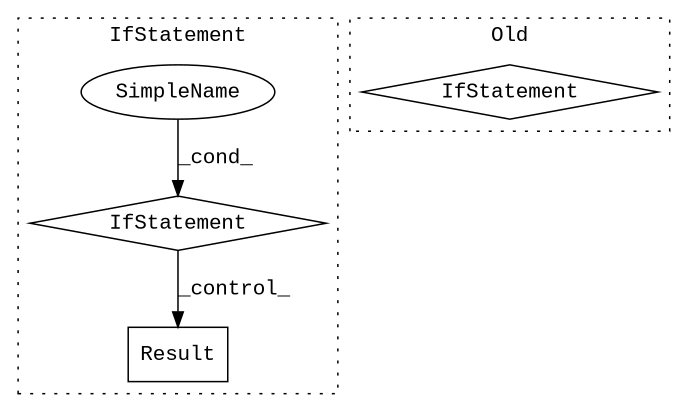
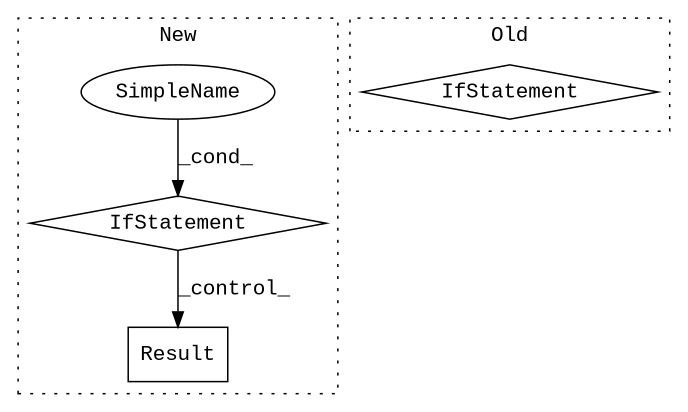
cluster "IfStatement": label "IfStatement" -> "New"
